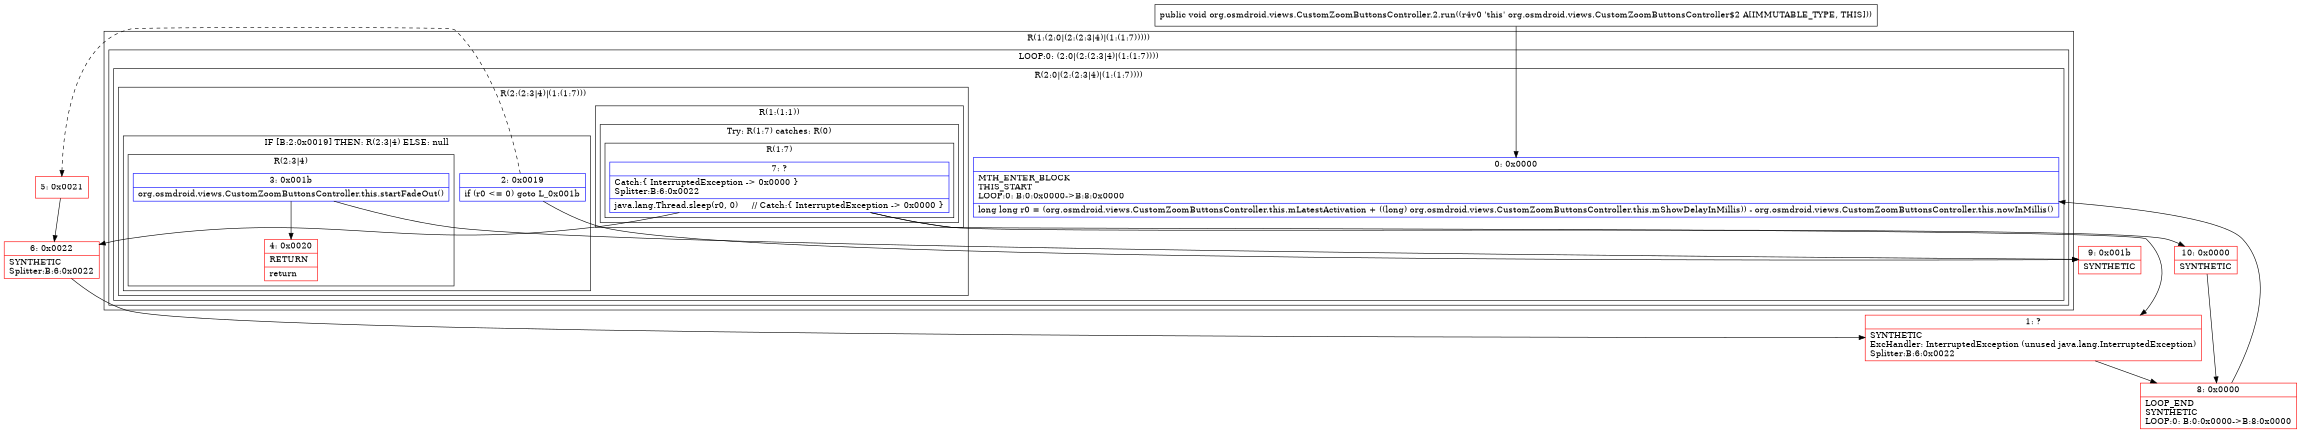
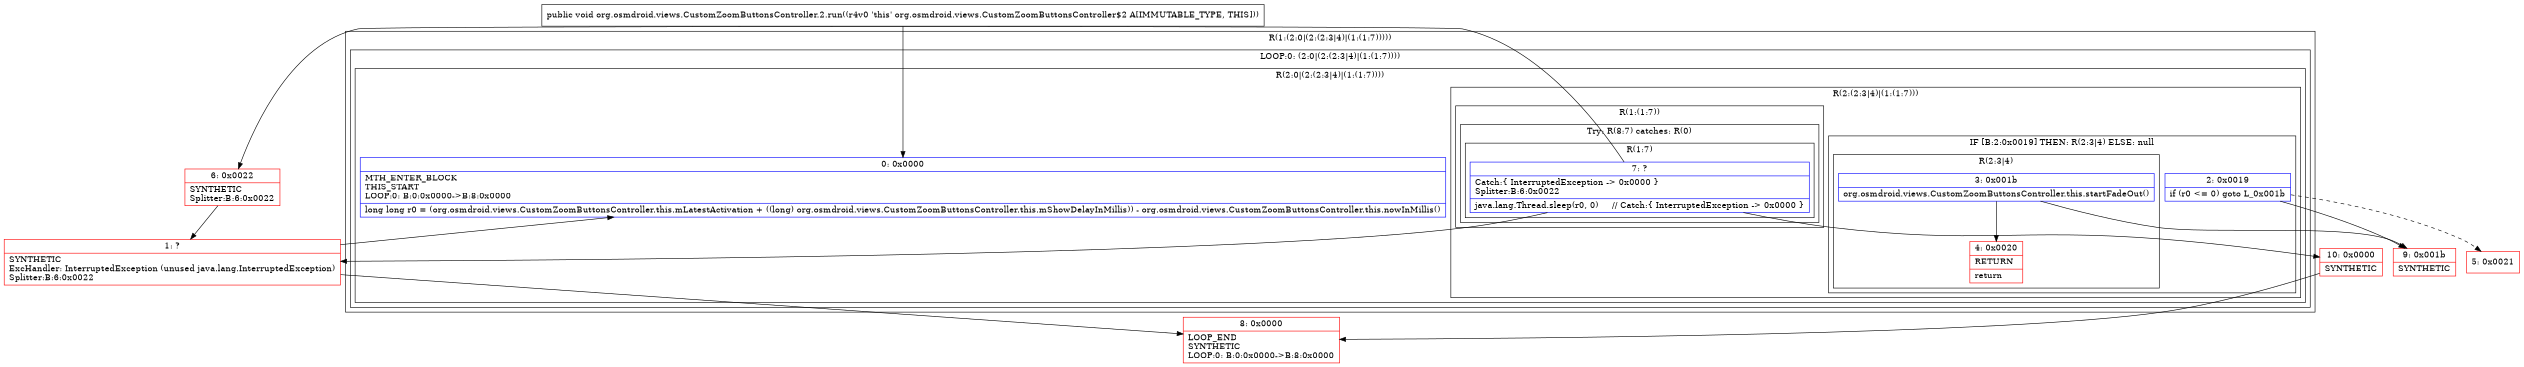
cluster "R(1:(1:1))": label "R(1:(1:1))" -> "R(1:(1:7))"
cluster "Try: R(1:7) catches: R(0)": label "Try: R(1:7) catches: R(0)" -> "Try: R(8:7) catches: R(0)"
edge "5: 0x0021" -> "6: 0x0022": removed
edge "8: 0x0000" -> "0: 0x0000": now "1: ?" -> "0: 0x0000"
